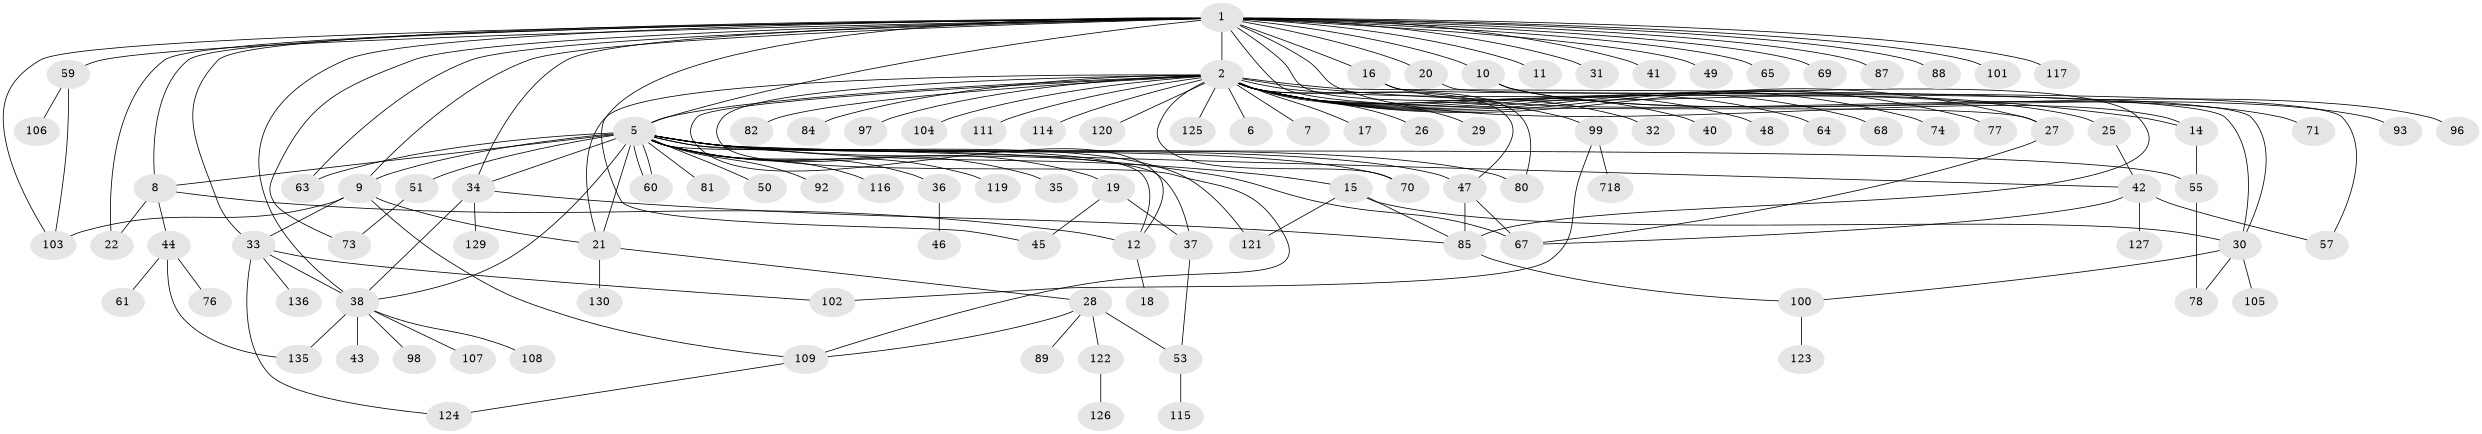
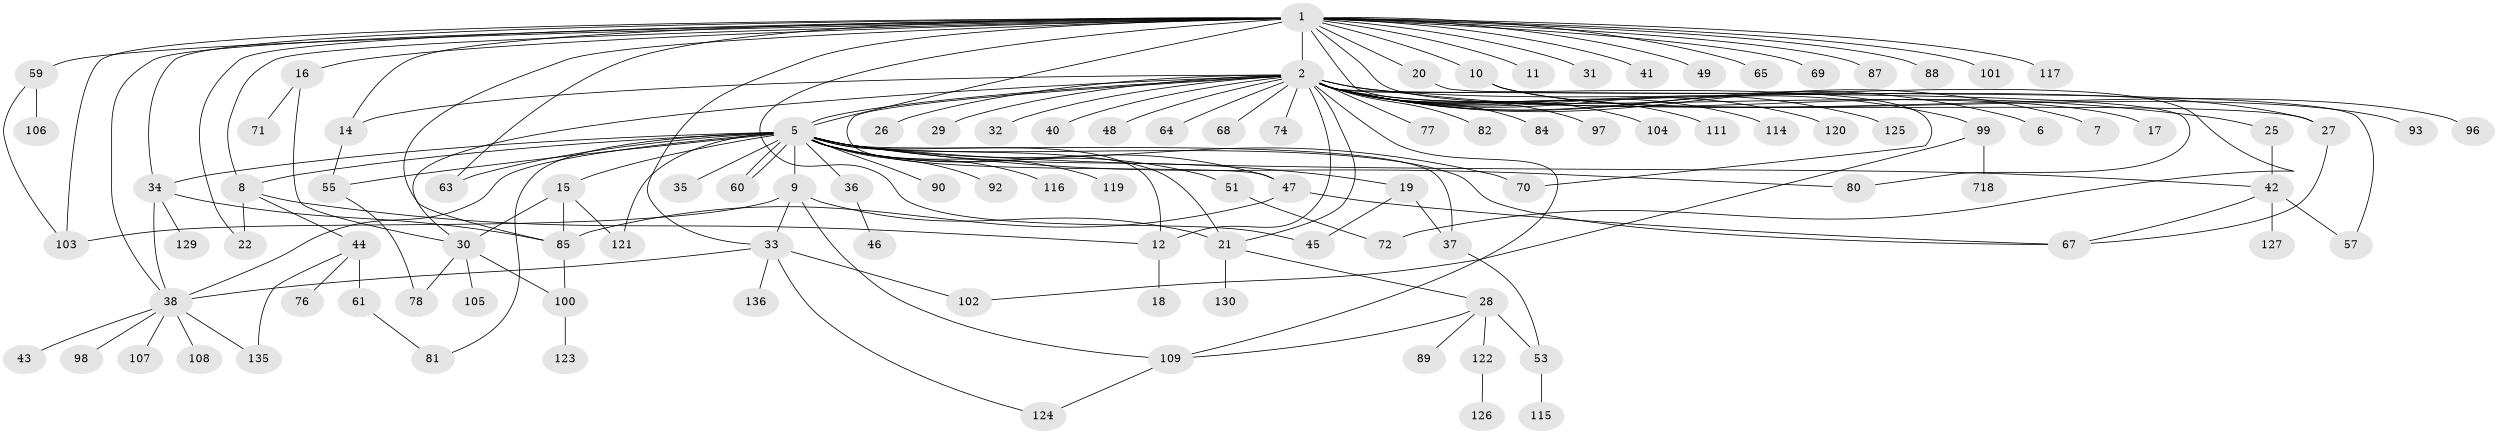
edge "1" -- "9": removed
node "50": label "50" -> "90"
node "73": label "73" -> "72"
edge "61" -- "81": added
